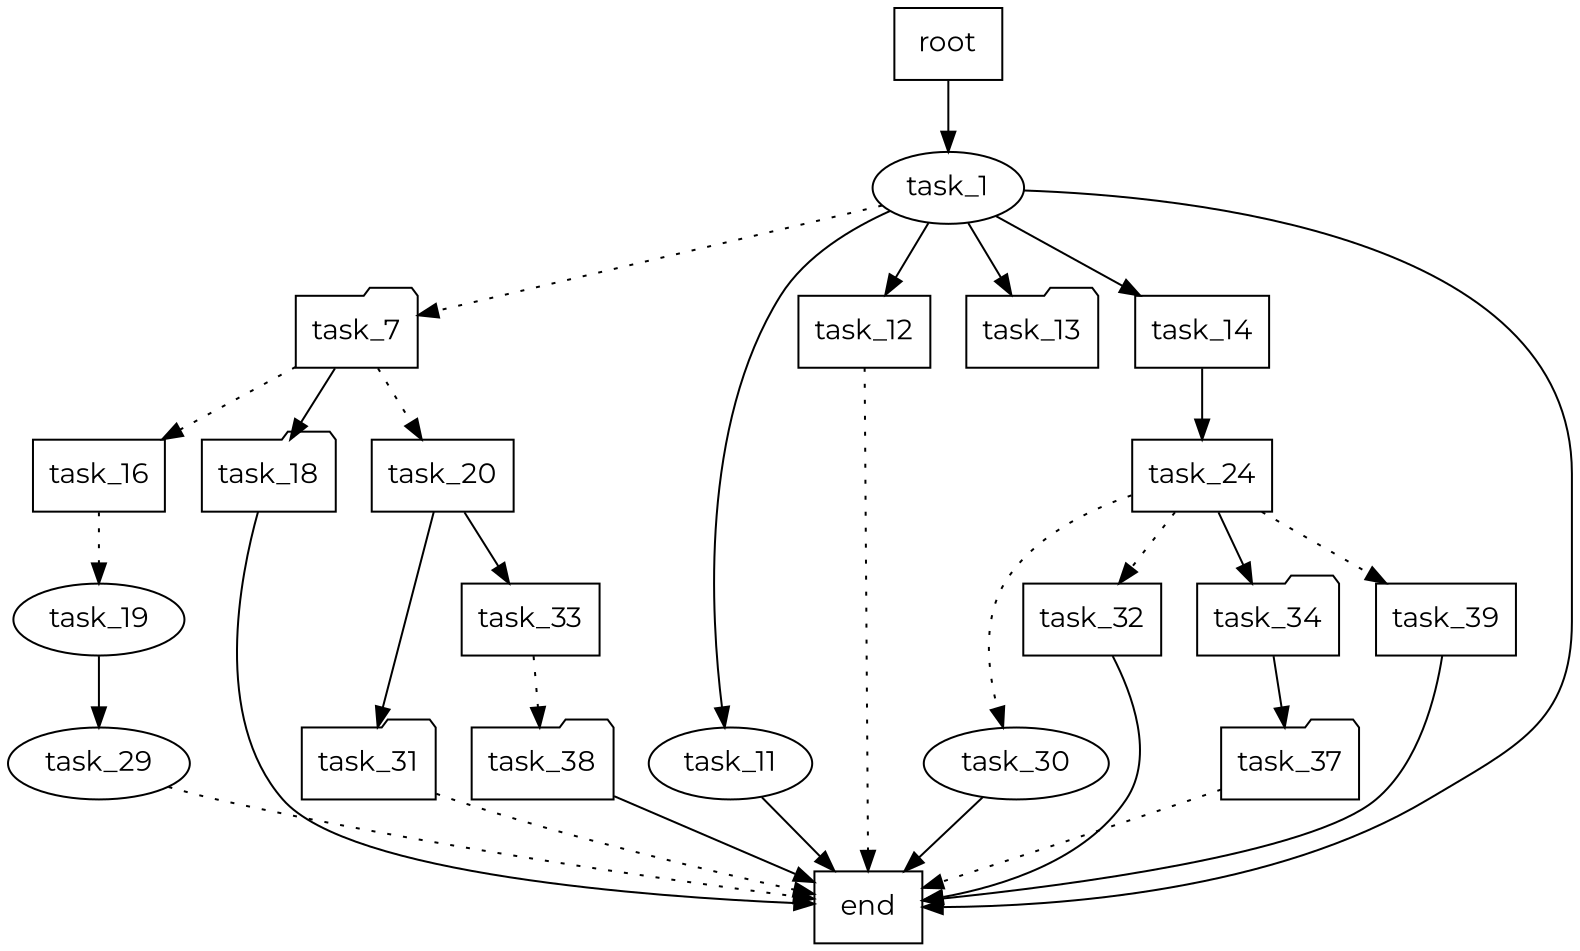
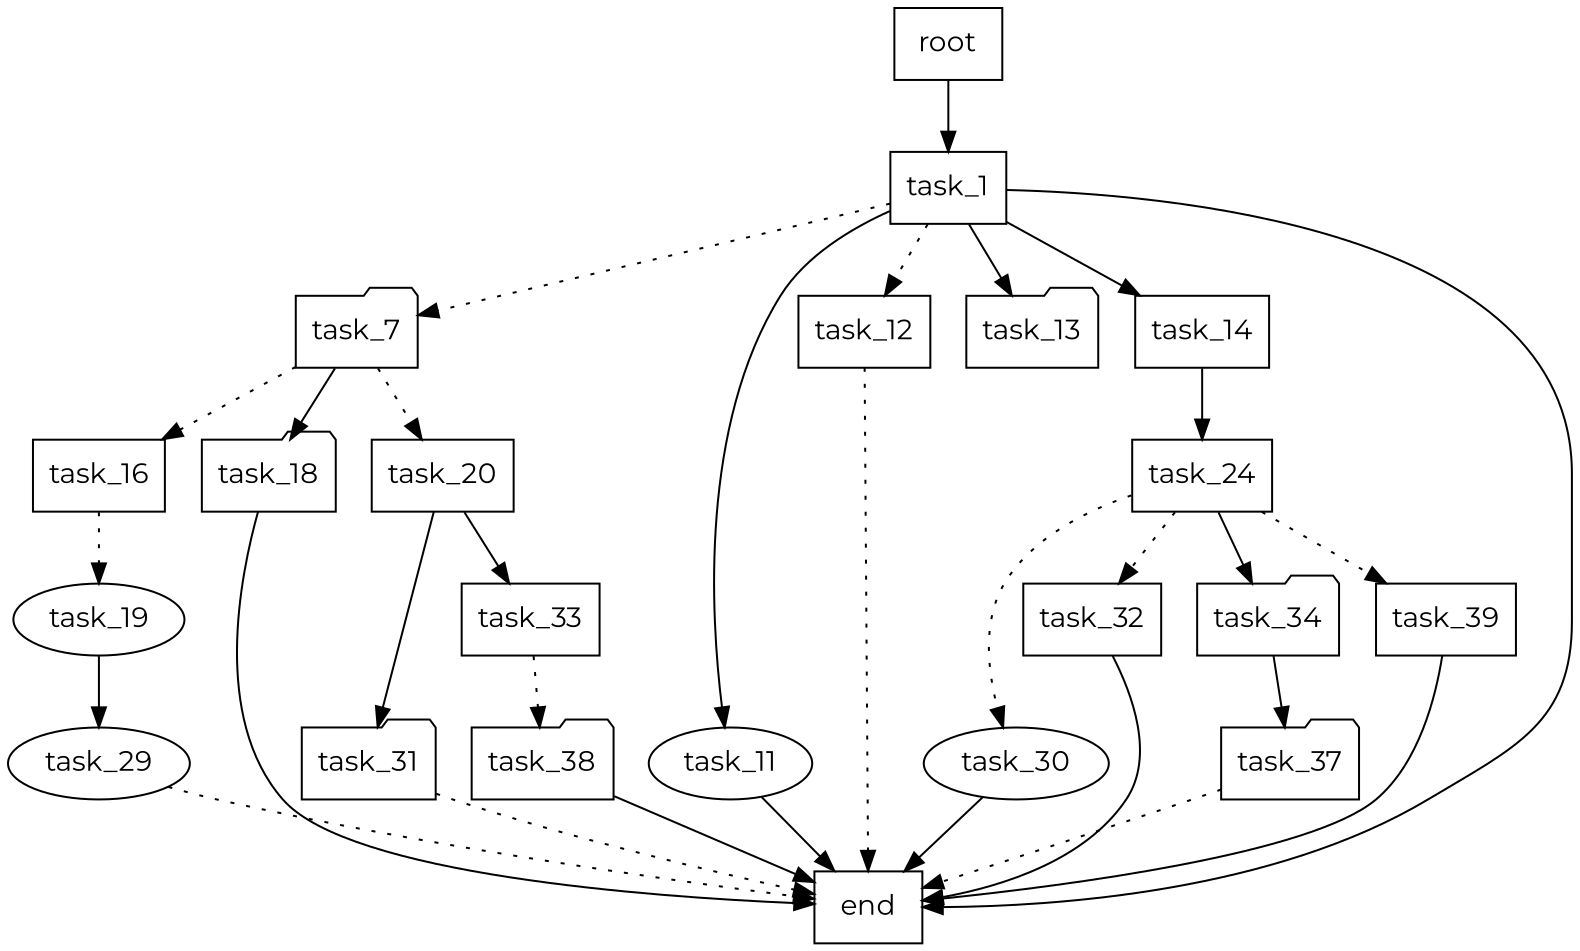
node "task_1": shape ellipse -> box
edge "task_1" -> "task_12": style solid -> dotted
